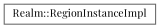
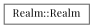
node "Realm::RegionInstanceImpl": label "Realm::RegionInstanceImpl" -> "Realm::Realm"
